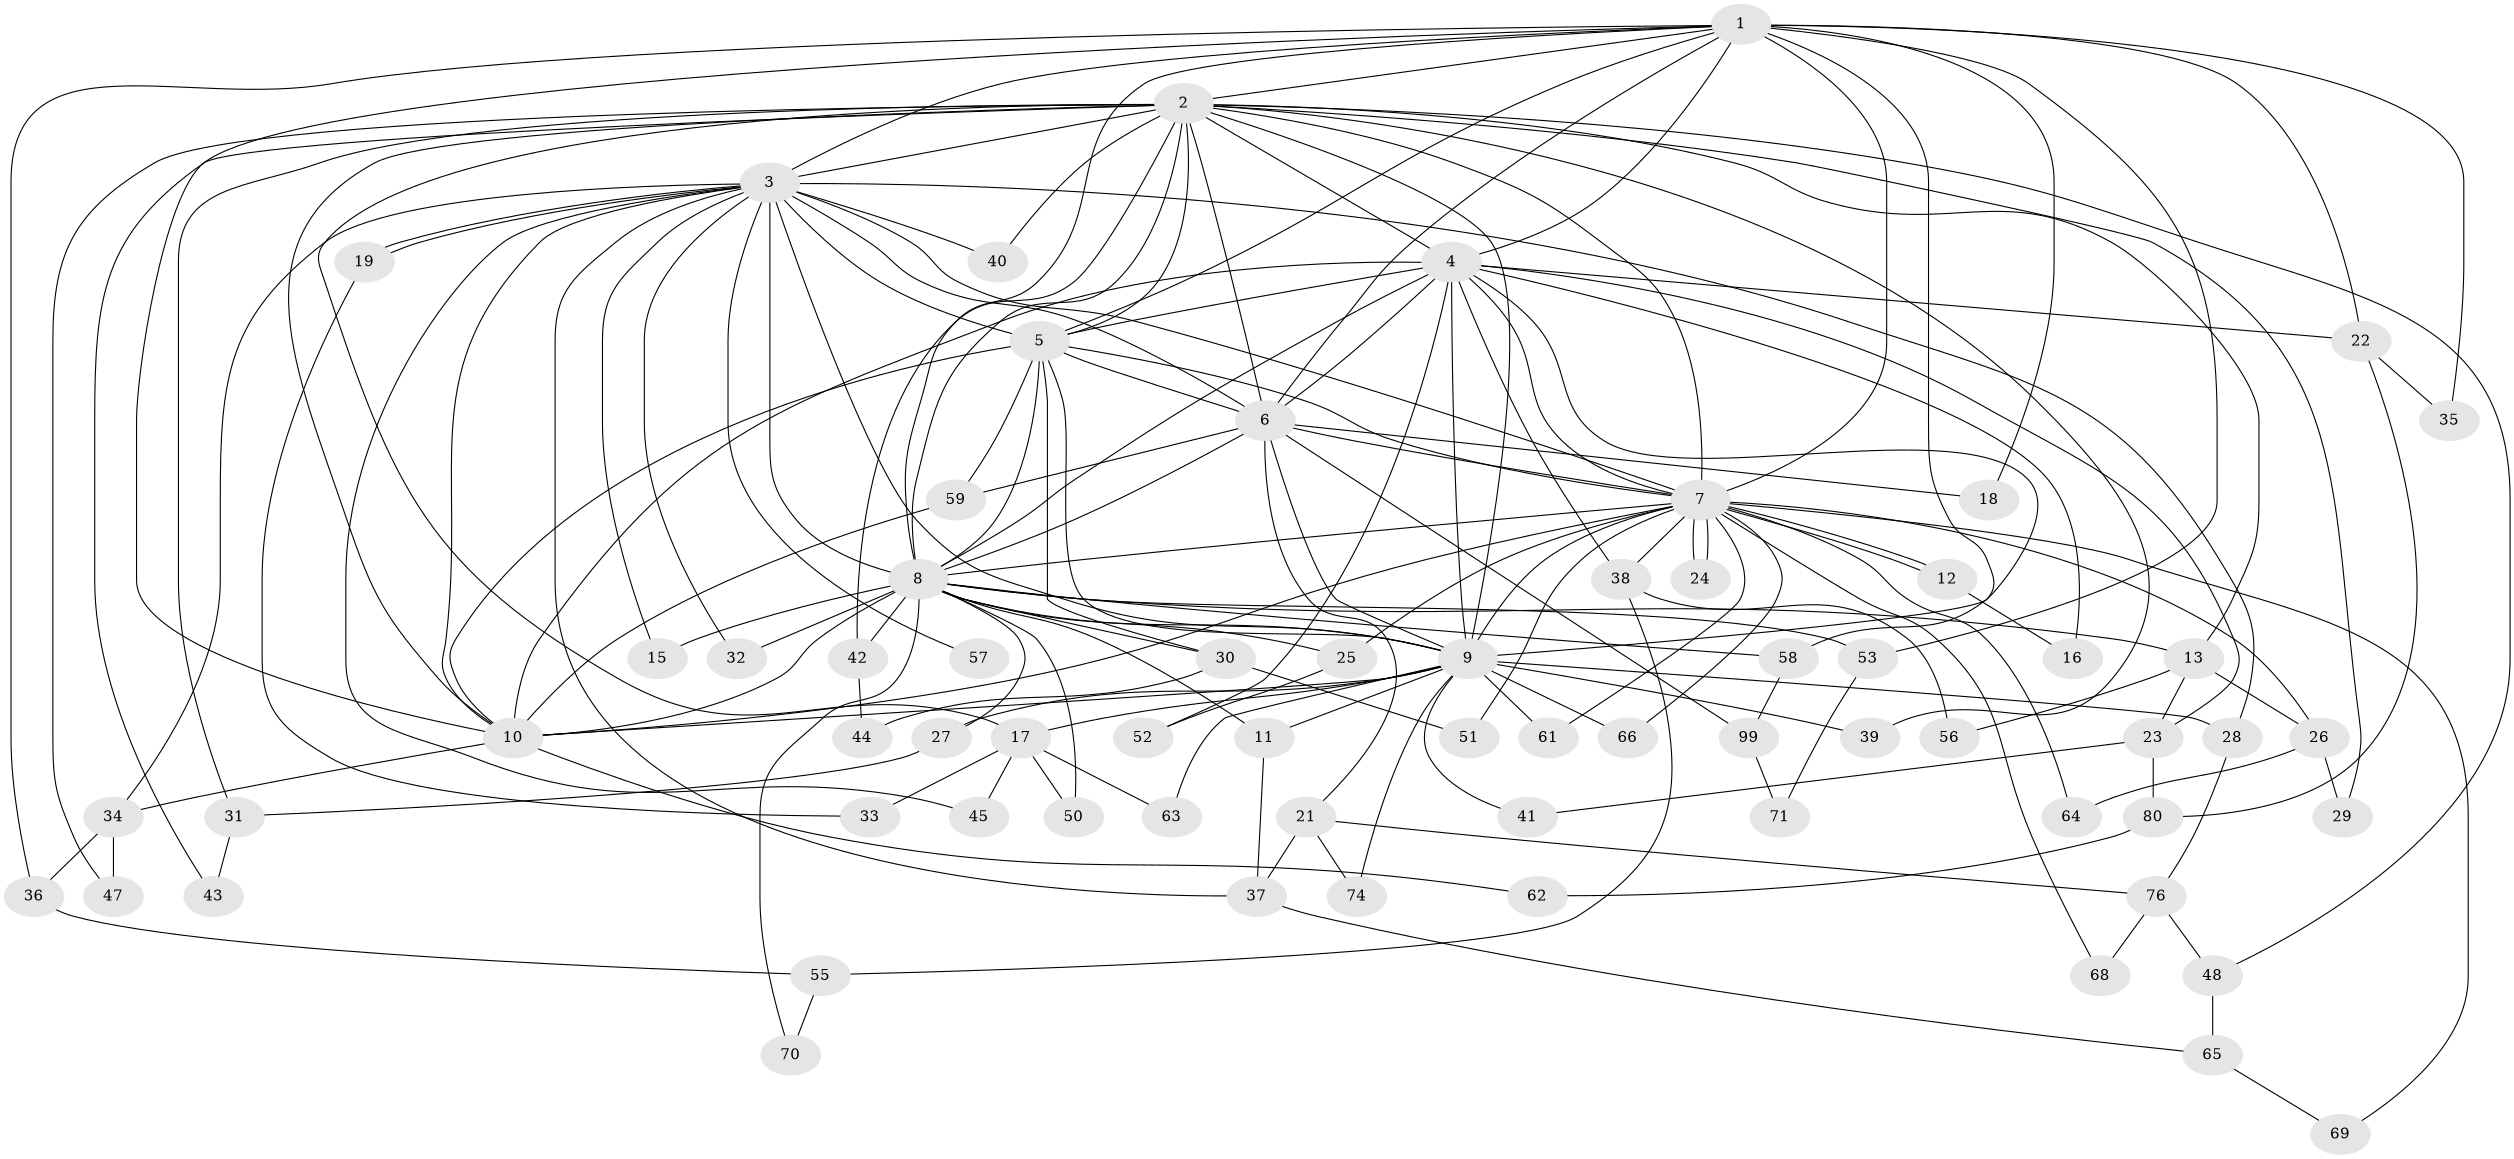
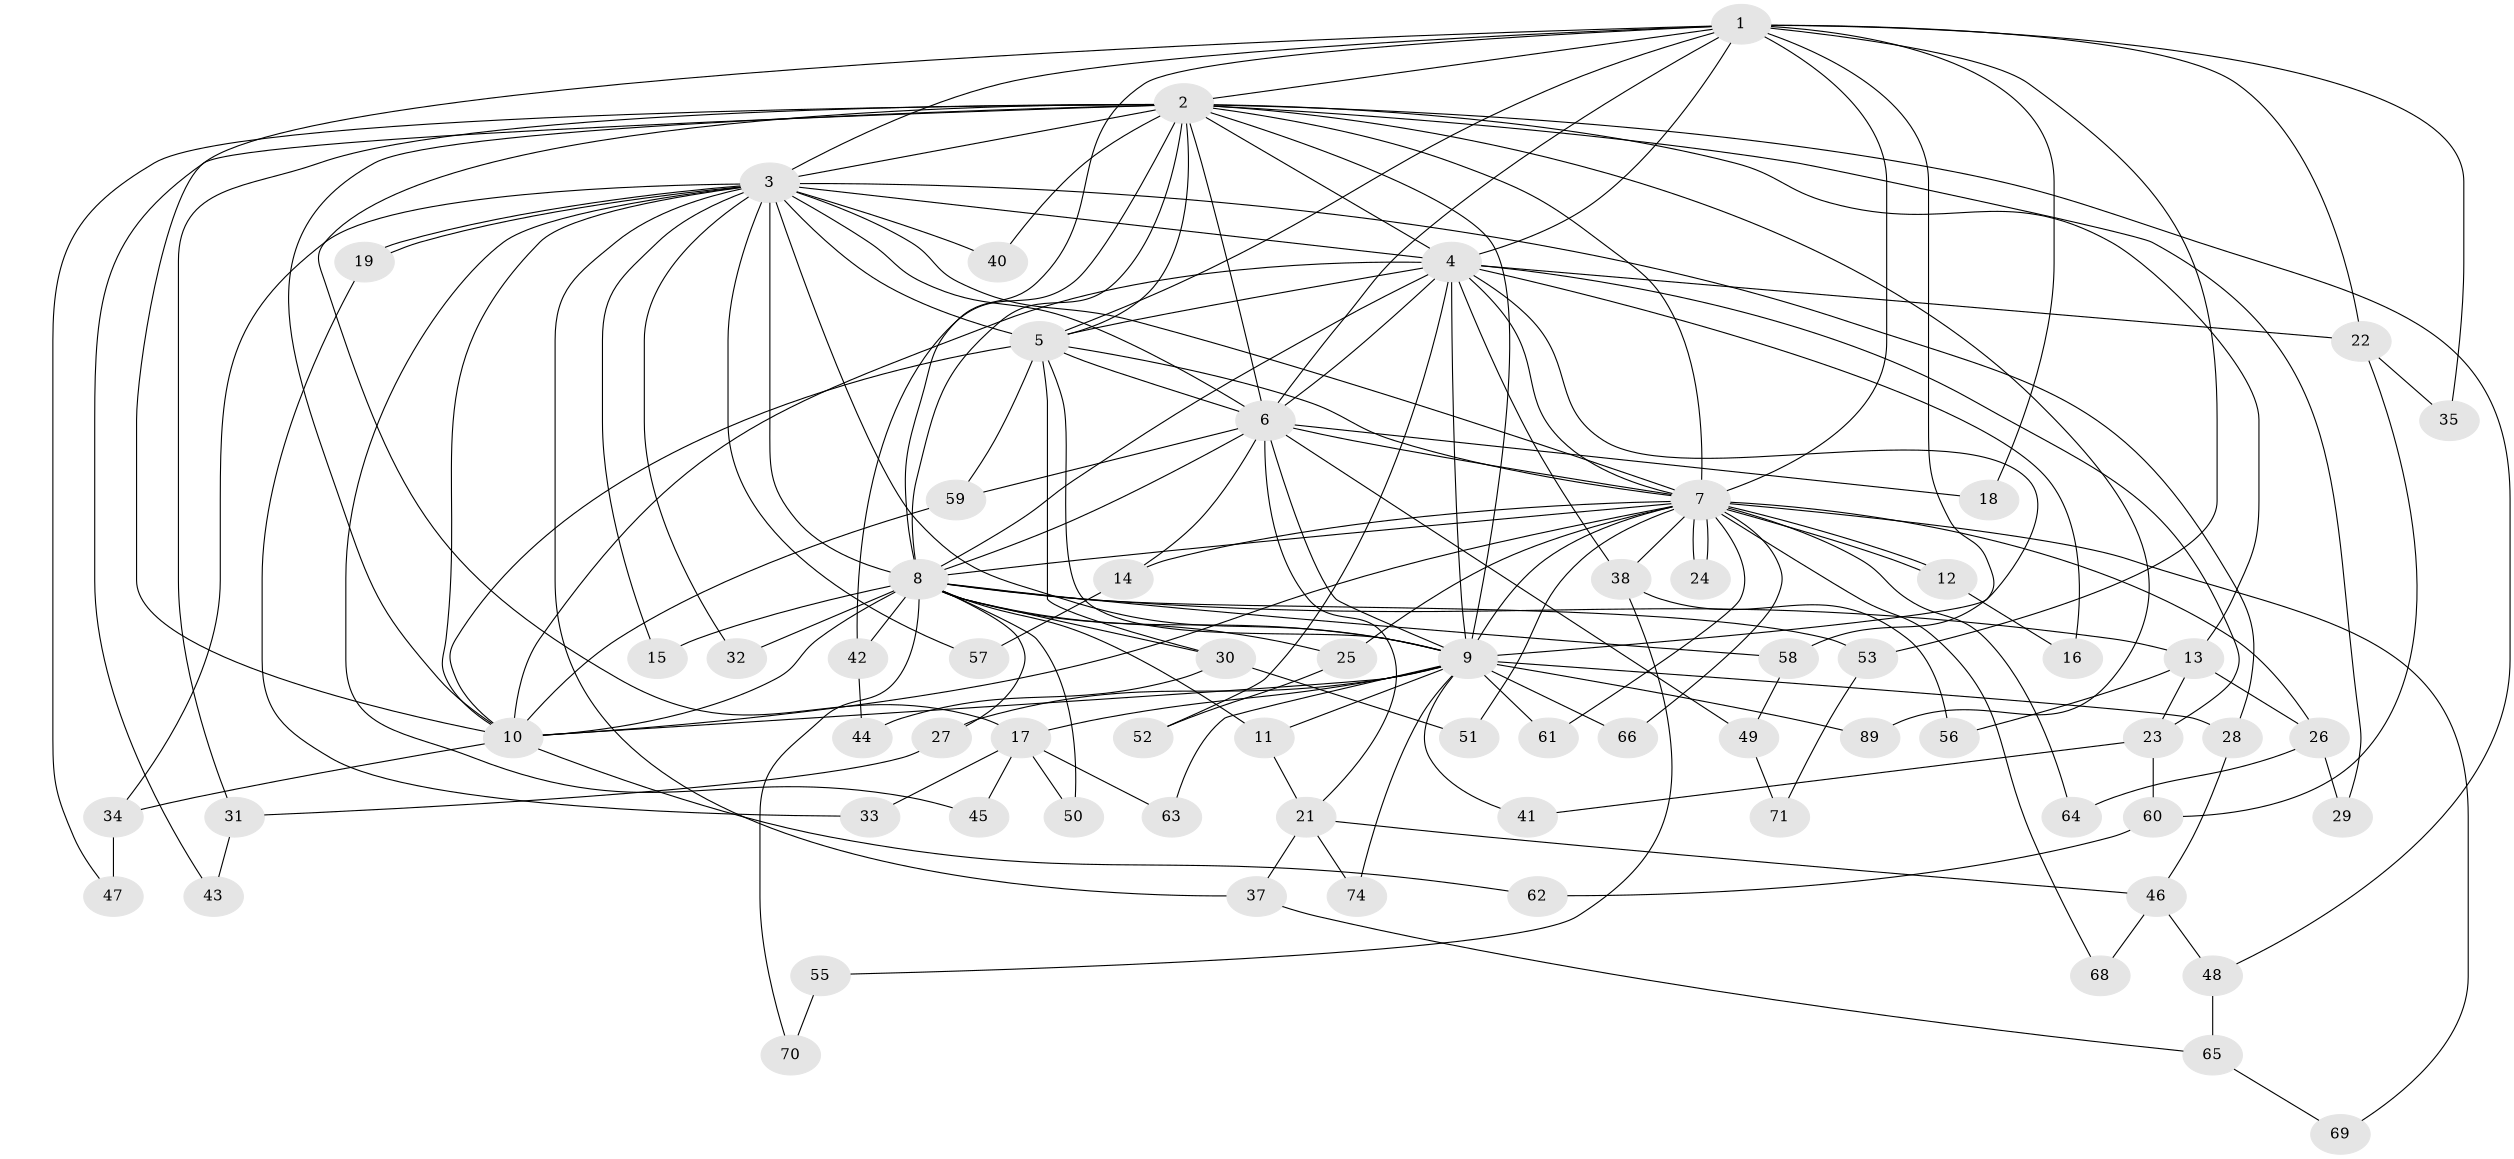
edge "3" -- "4": added
edge "5" -- "8": removed
node "14": added
node "99": label "99" -> "49"
node "39": label "39" -> "89"
edge "11" -- "37": now "11" -- "21"
node "80": label "80" -> "60"
node "36": removed
node "76": label "76" -> "46"
